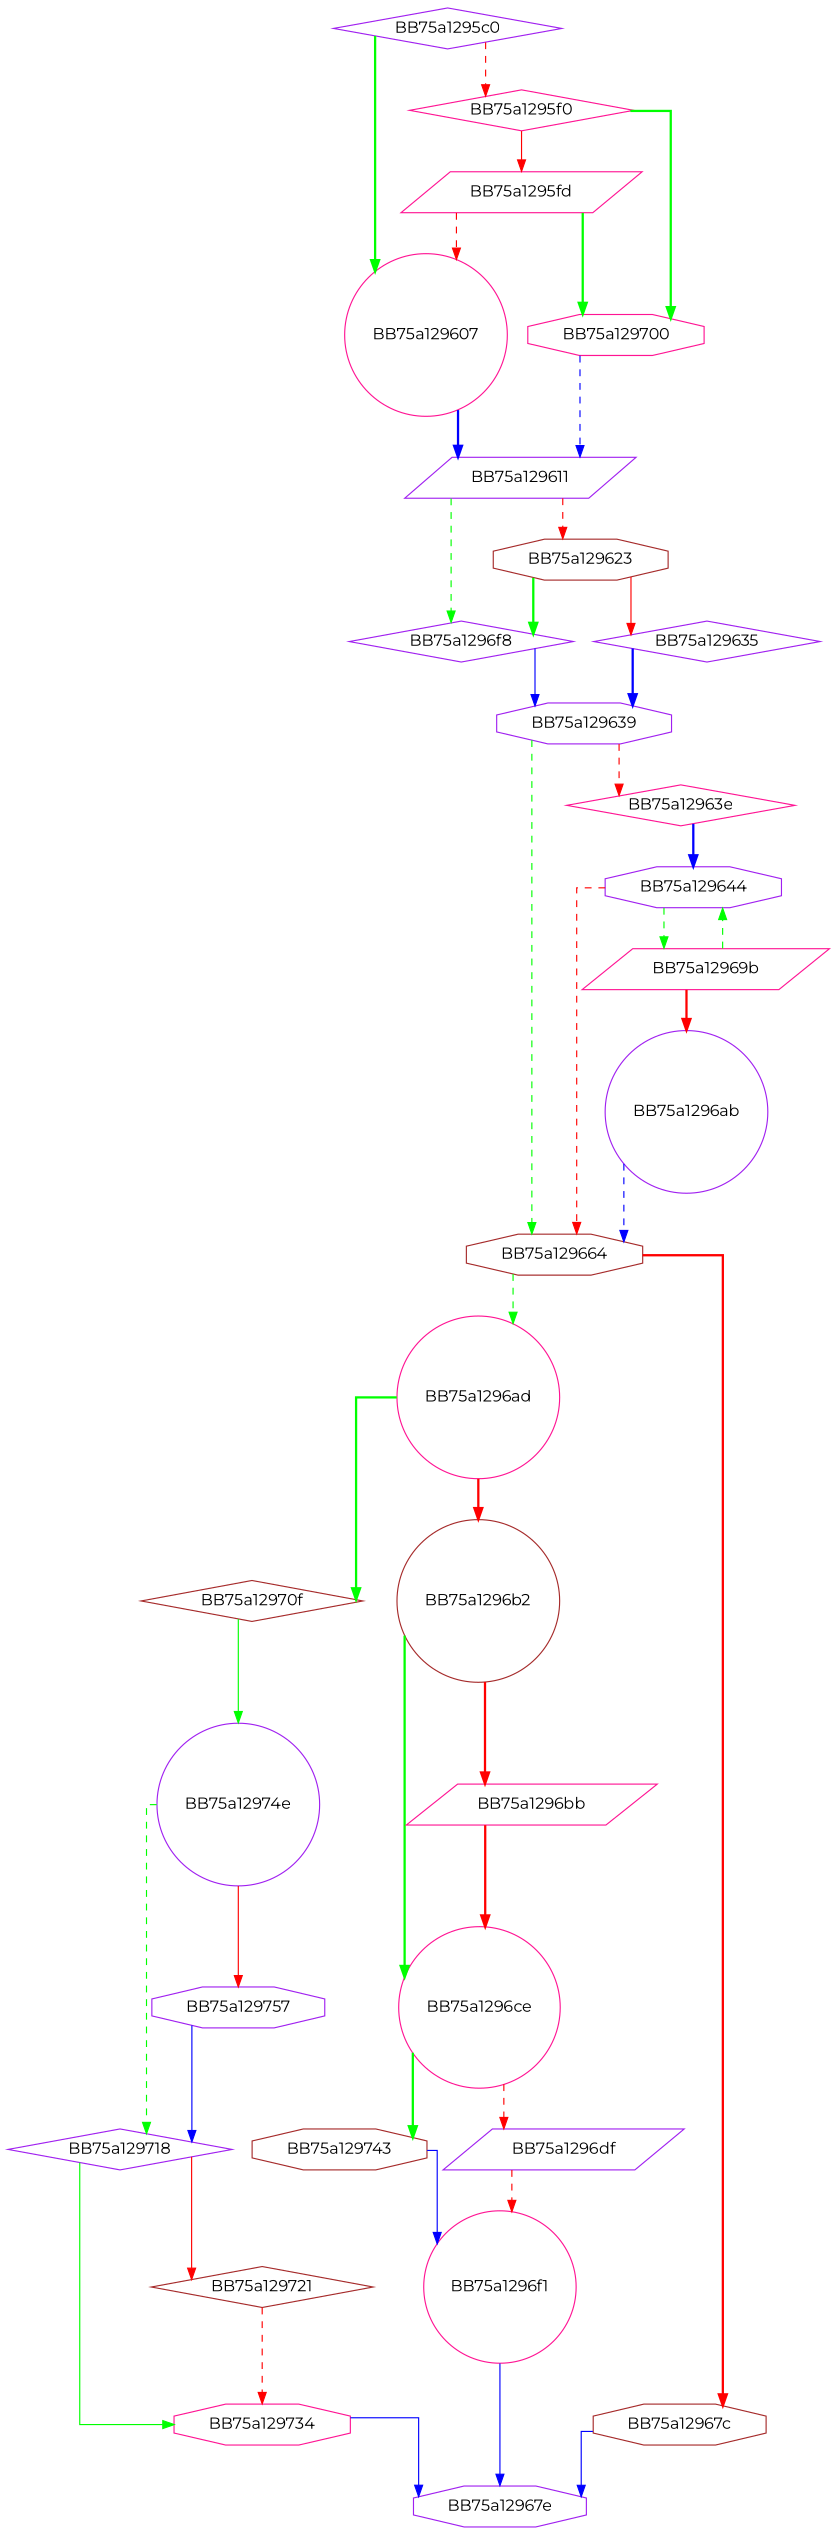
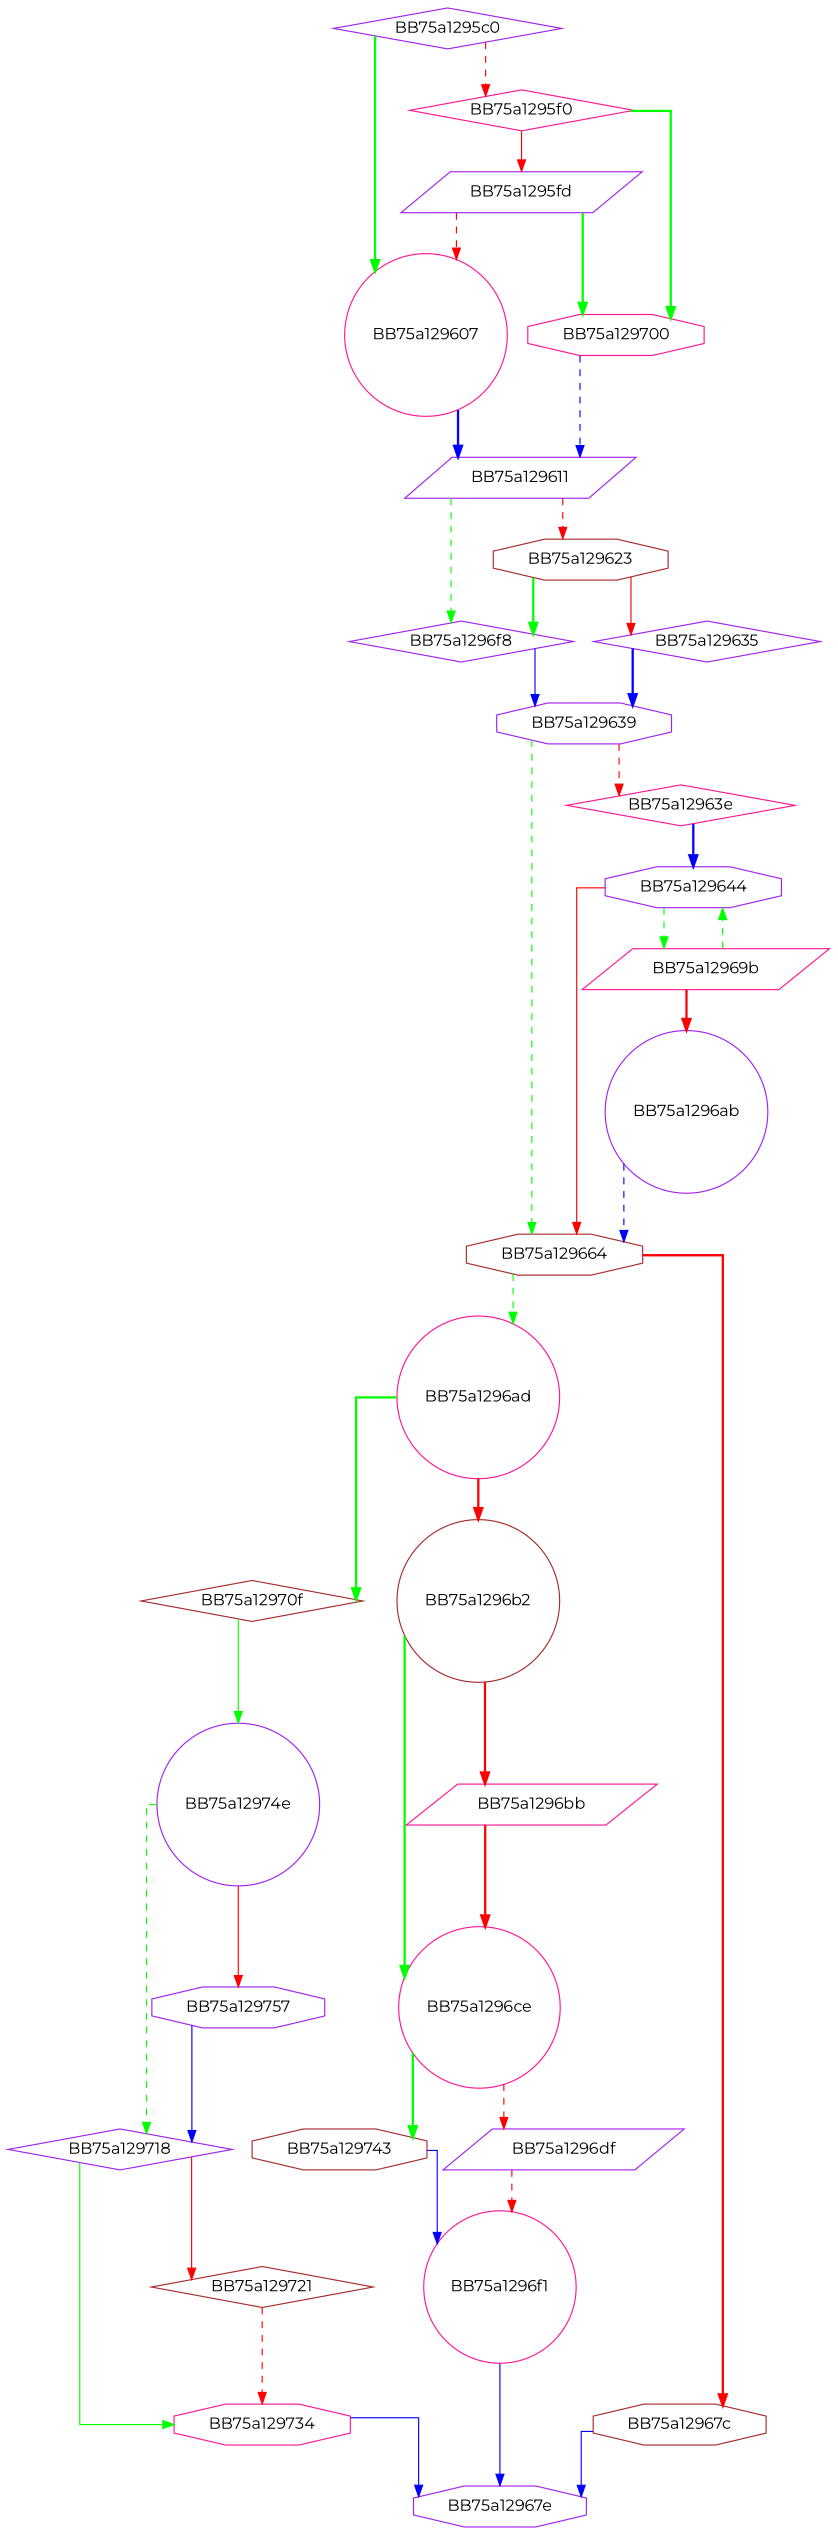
node "BB75a1295fd": color deeppink -> purple
edge "BB75a129644" -> "BB75a129664": style dashed -> solid
